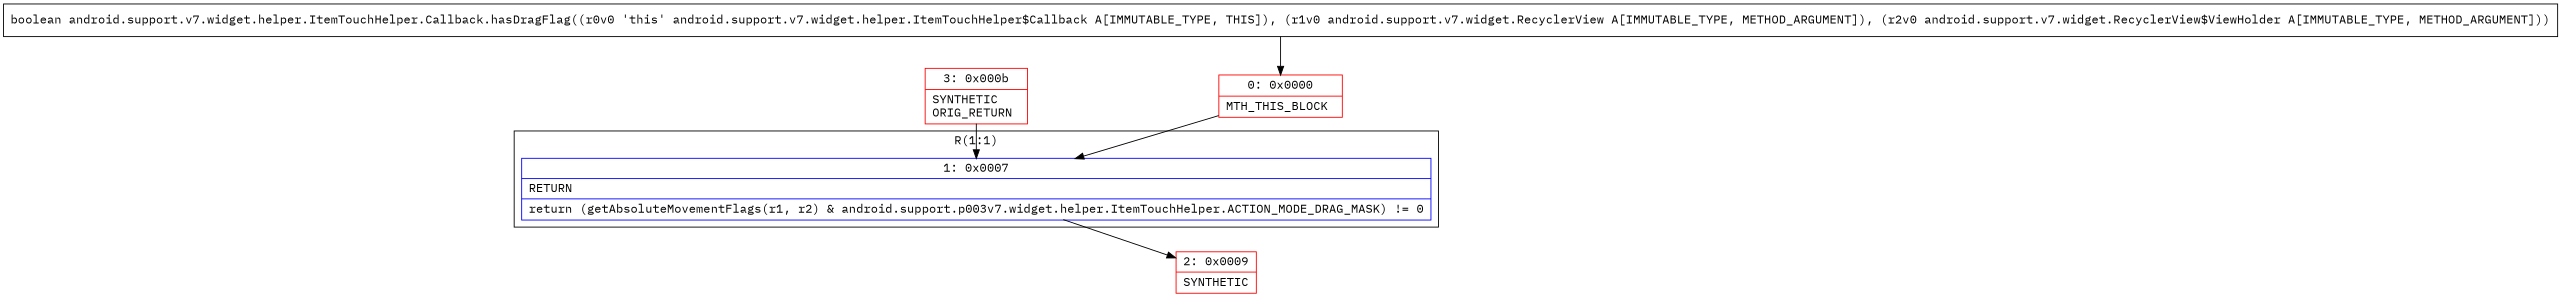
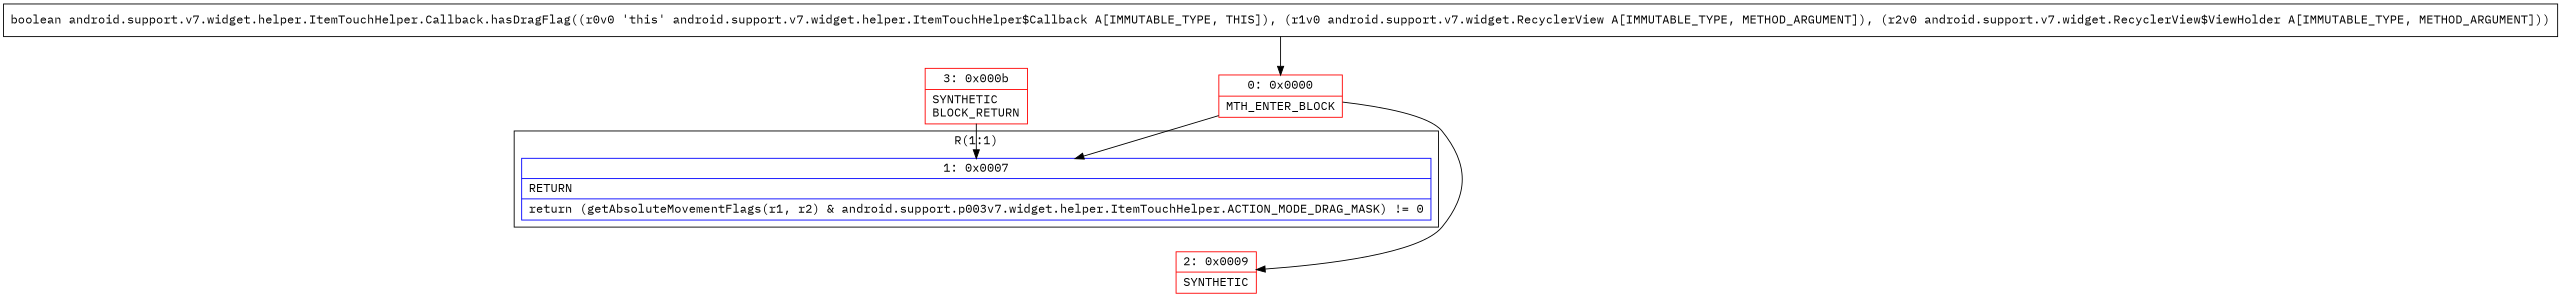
node "0: 0x0000": text "MTH_THIS_BLOCK" -> "MTH_ENTER_BLOCK"
node "3: 0x000b": text "ORIG_RETURN" -> "BLOCK_RETURN"
edge "1: 0x0007" -> "2: 0x0009": now "0: 0x0000" -> "2: 0x0009"
